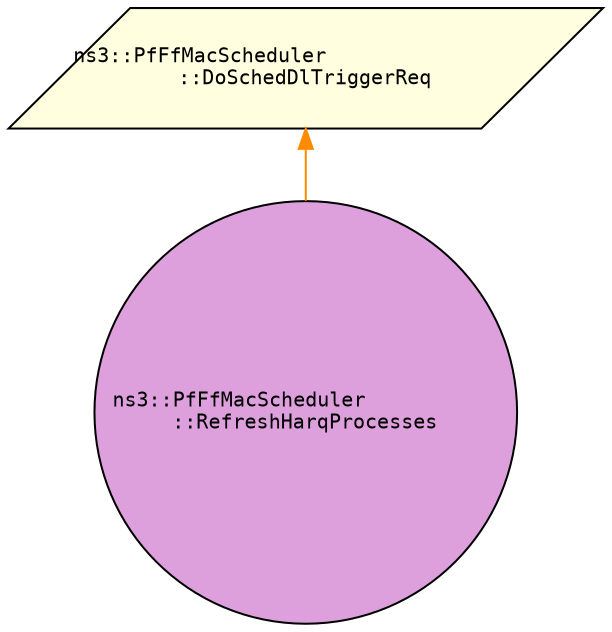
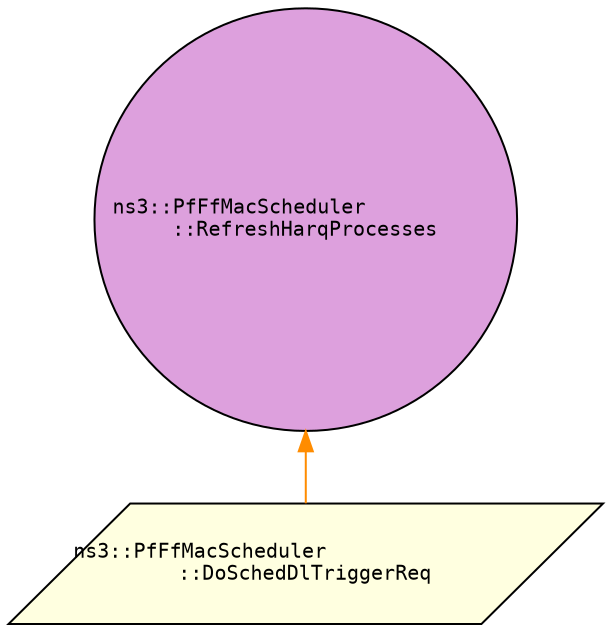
edge "ns3::PfFfMacScheduler ::RefreshHarqProcesses" -> "ns3::PfFfMacScheduler ::DoSchedDlTriggerReq": reversed
